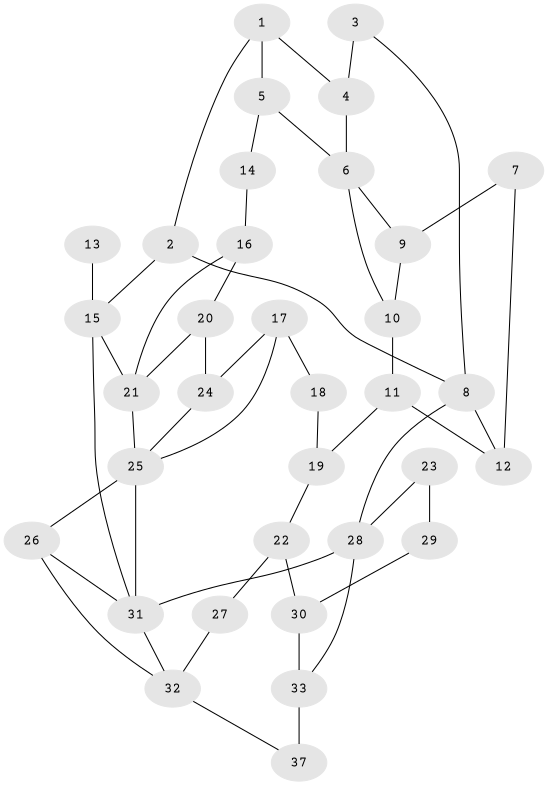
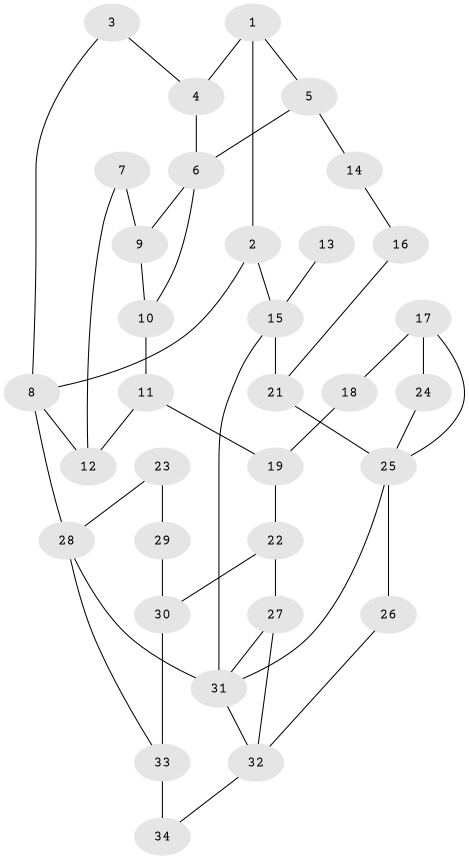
node "20": removed
edge "26" -- "31": now "27" -- "31"
node "37": label "37" -> "34"
